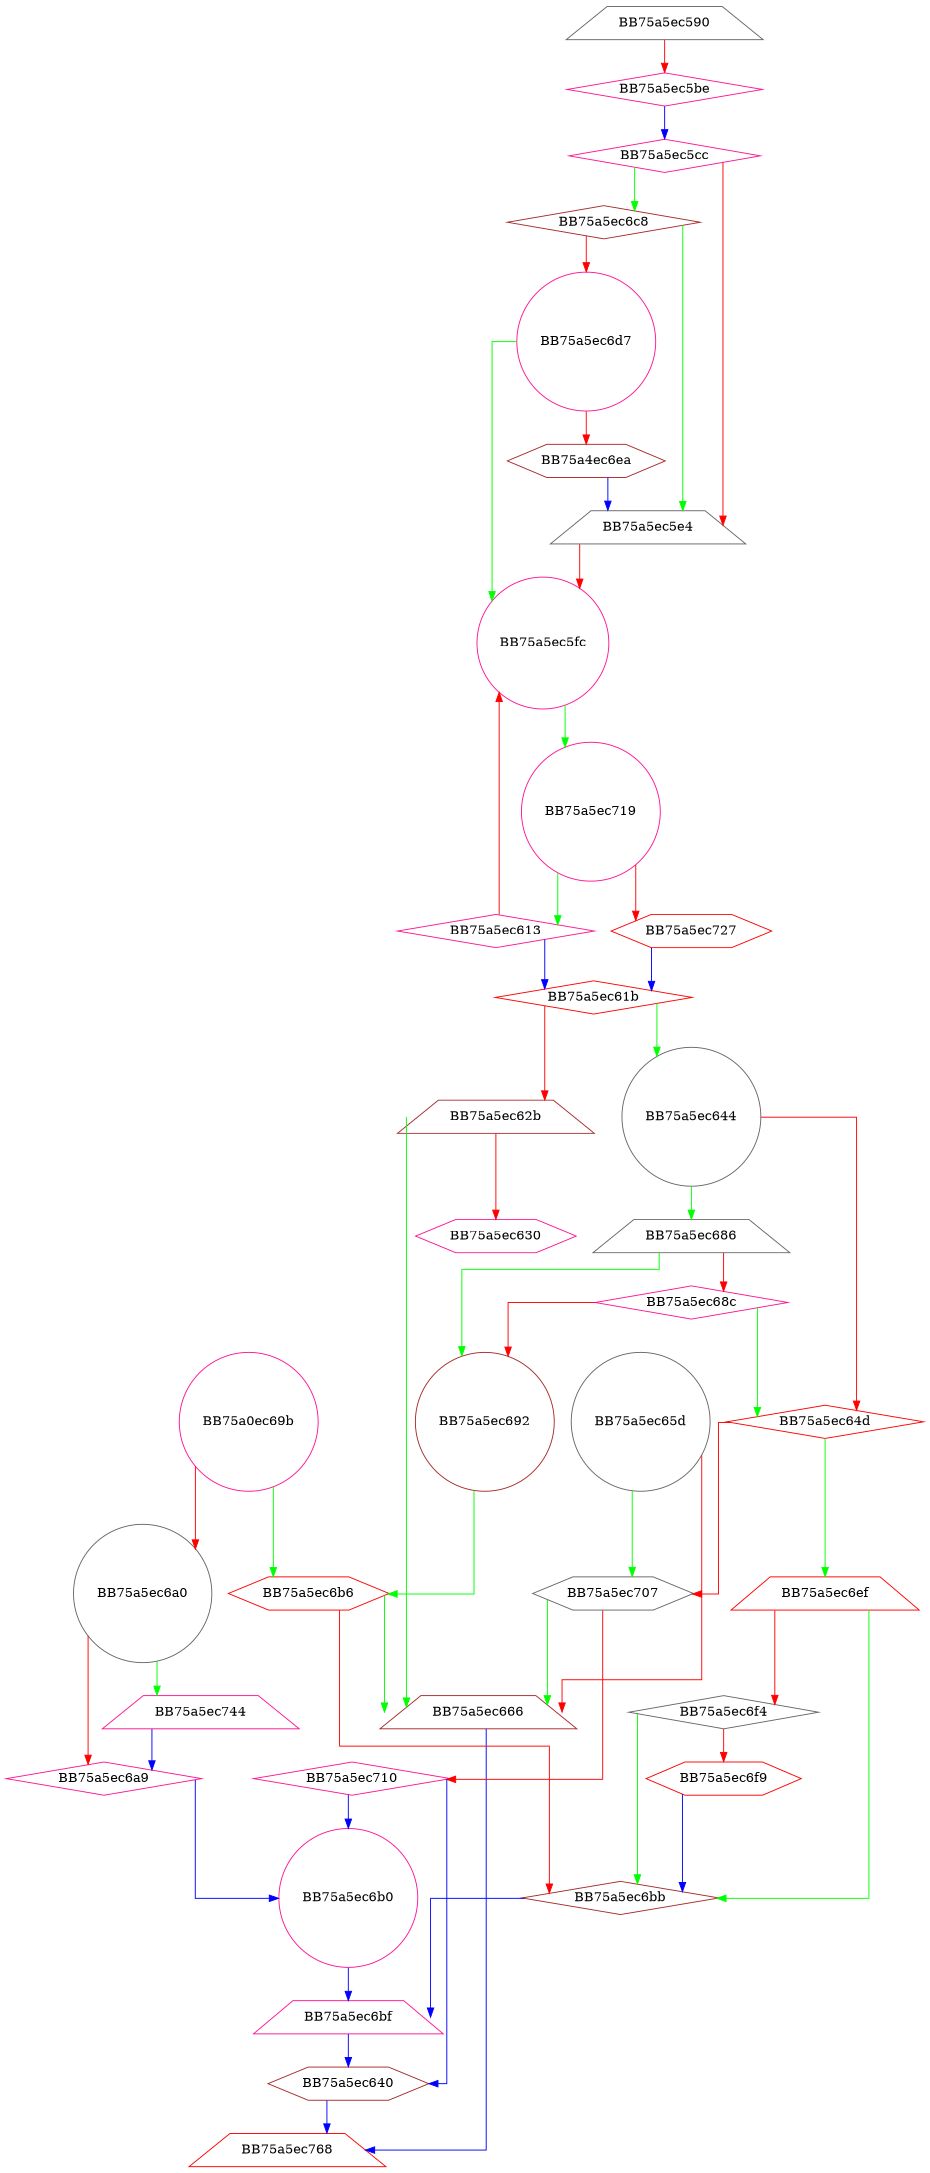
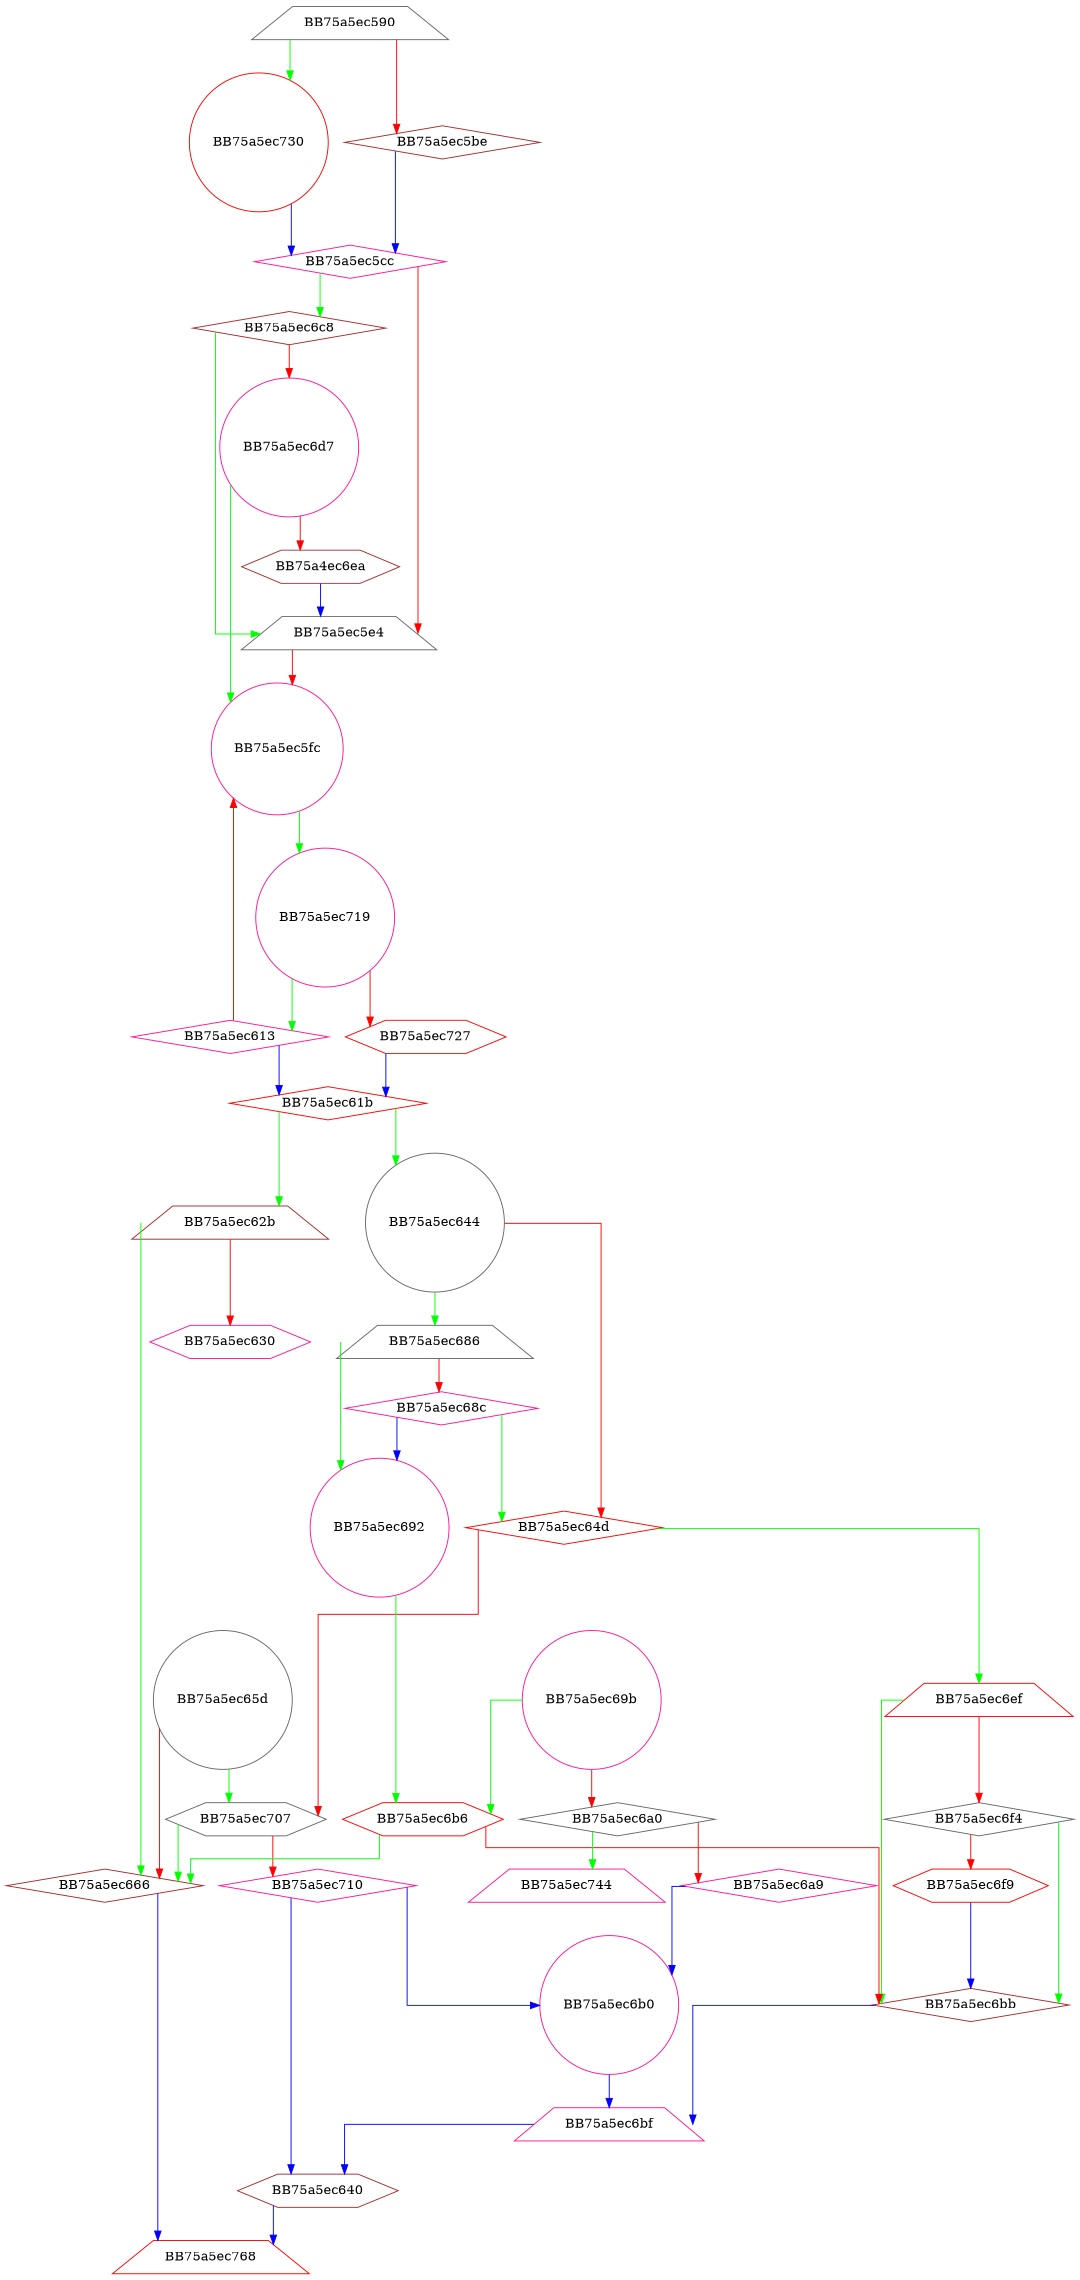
node "BB75a5ec5be": color deeppink -> brown
node "BB75a5ec730": added
edge "BB75a5ec61b" -> "BB75a5ec62b": color red -> green
edge "BB75a5ec68c" -> "BB75a5ec692": color red -> blue
node "BB75a0ec69b": label "BB75a0ec69b" -> "BB75a5ec69b"
node "BB75a5ec692": color brown -> deeppink
node "BB75a5ec6a0": shape circle -> diamond
node "BB75a5ec666": shape trapezium -> diamond
edge "BB75a5ec744" -> "BB75a5ec6a9": removed
